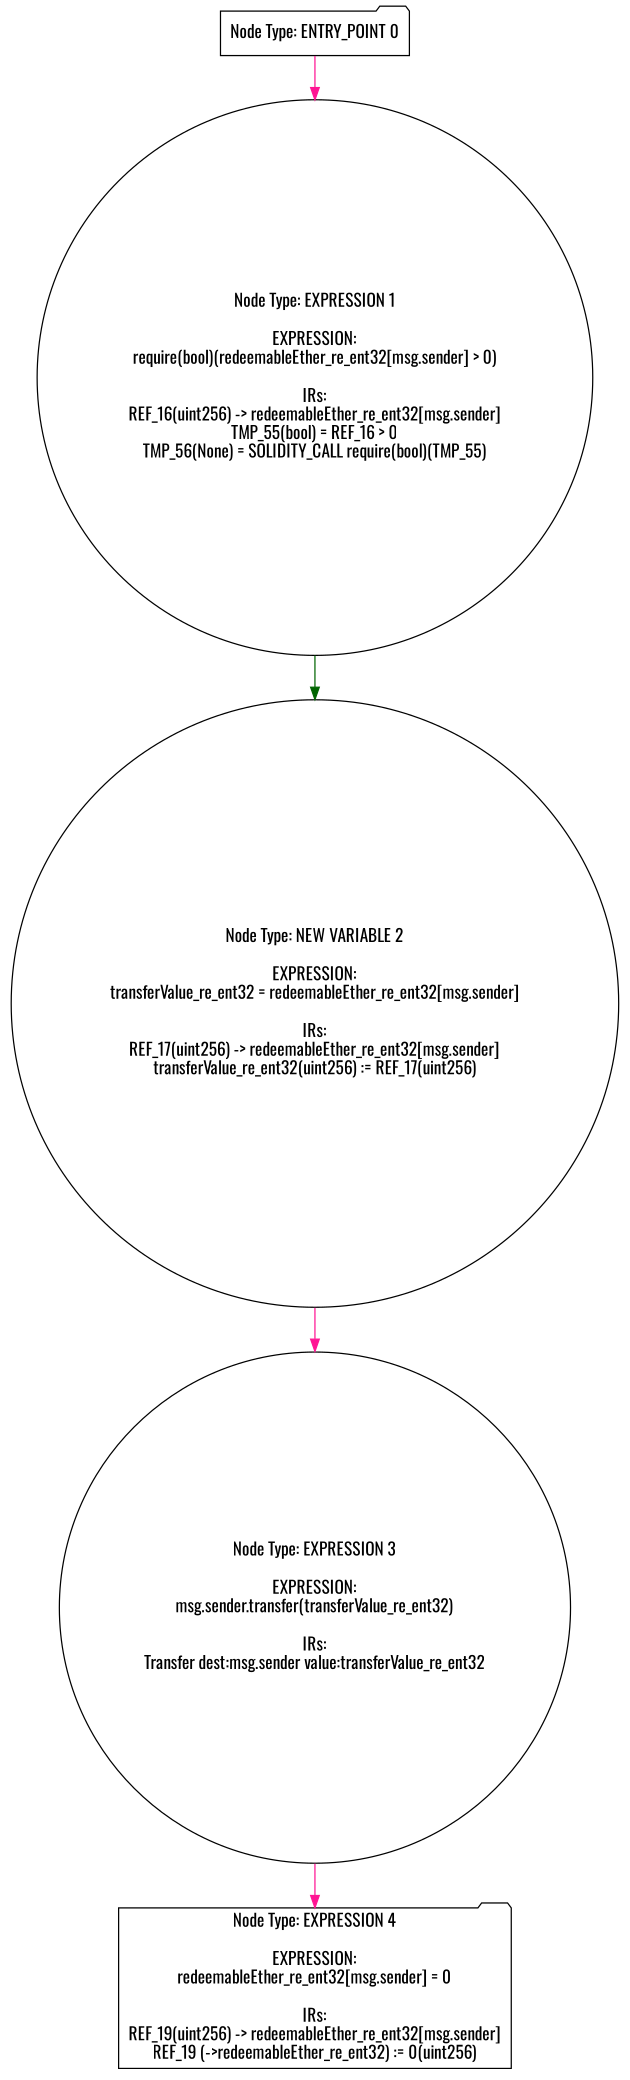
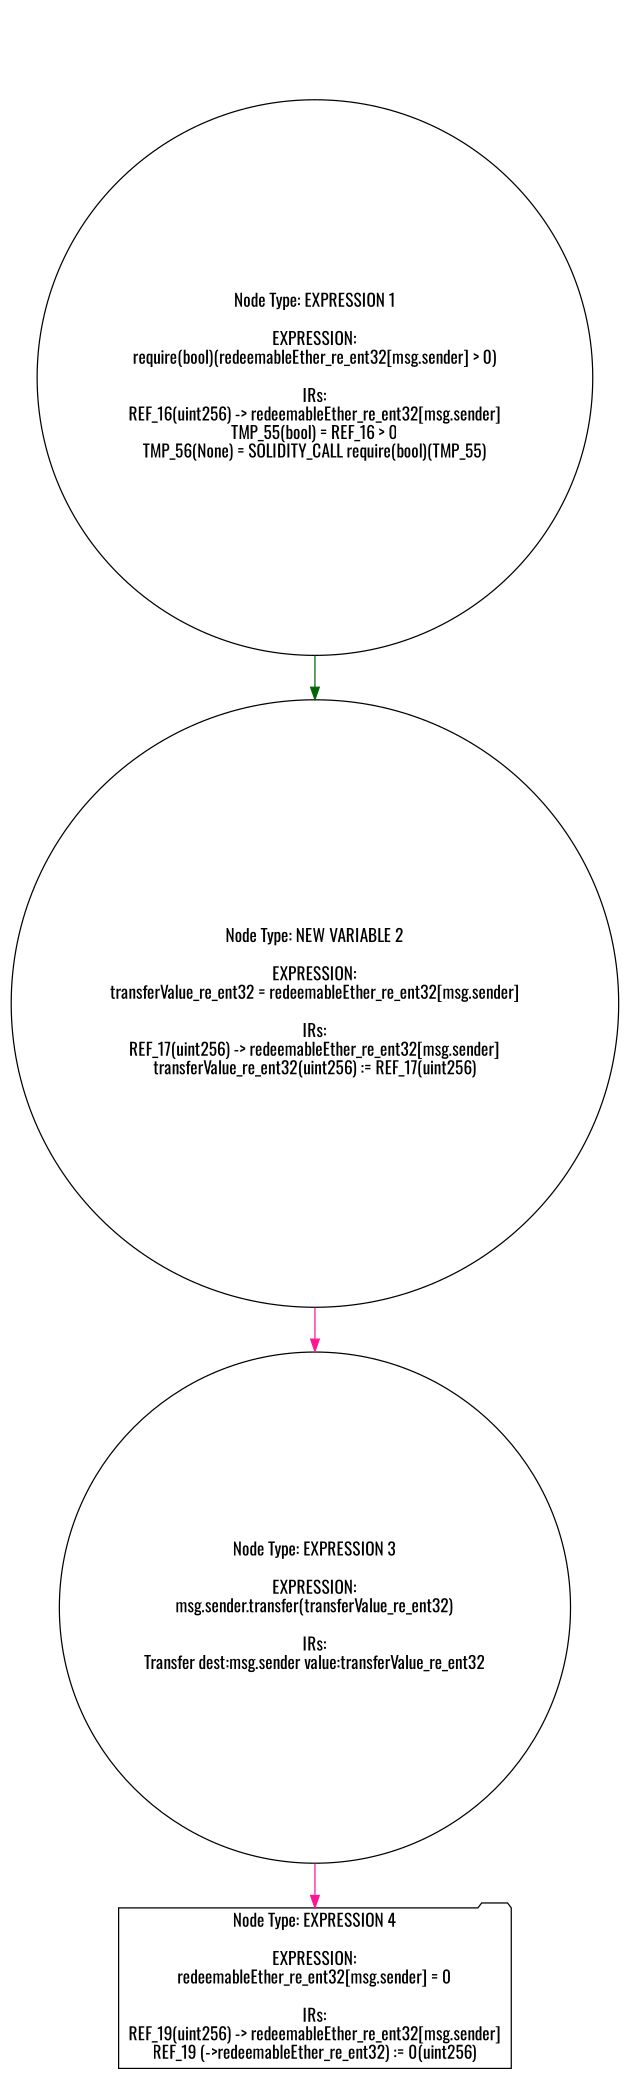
node "Node Type: ENTRY_POINT 0": removed
